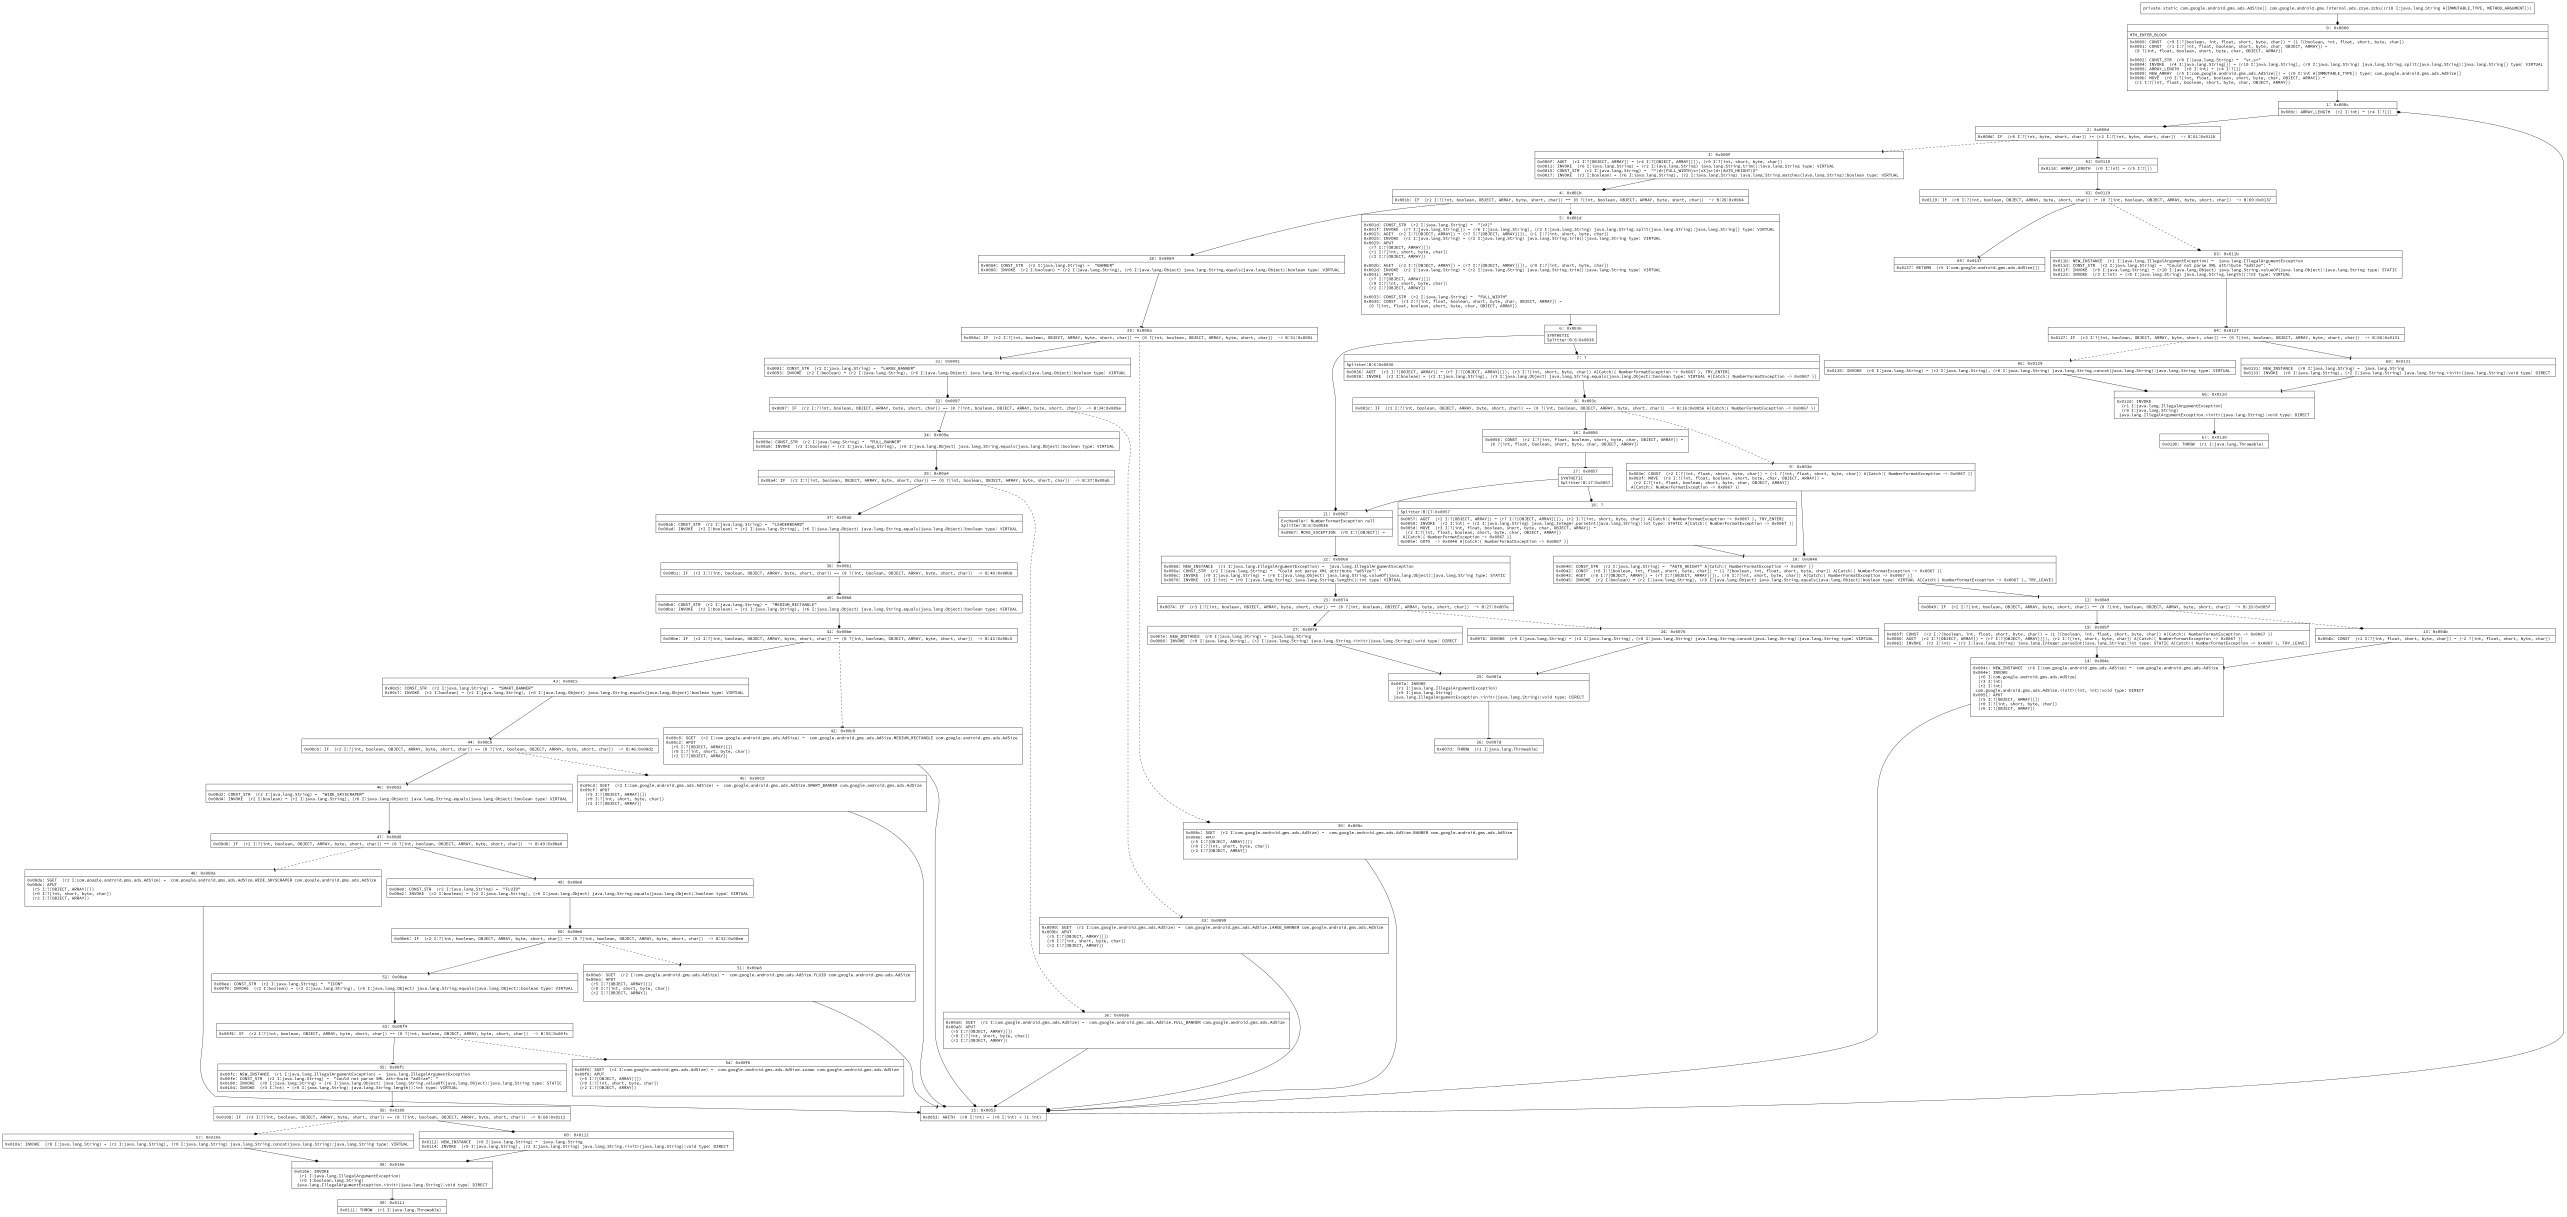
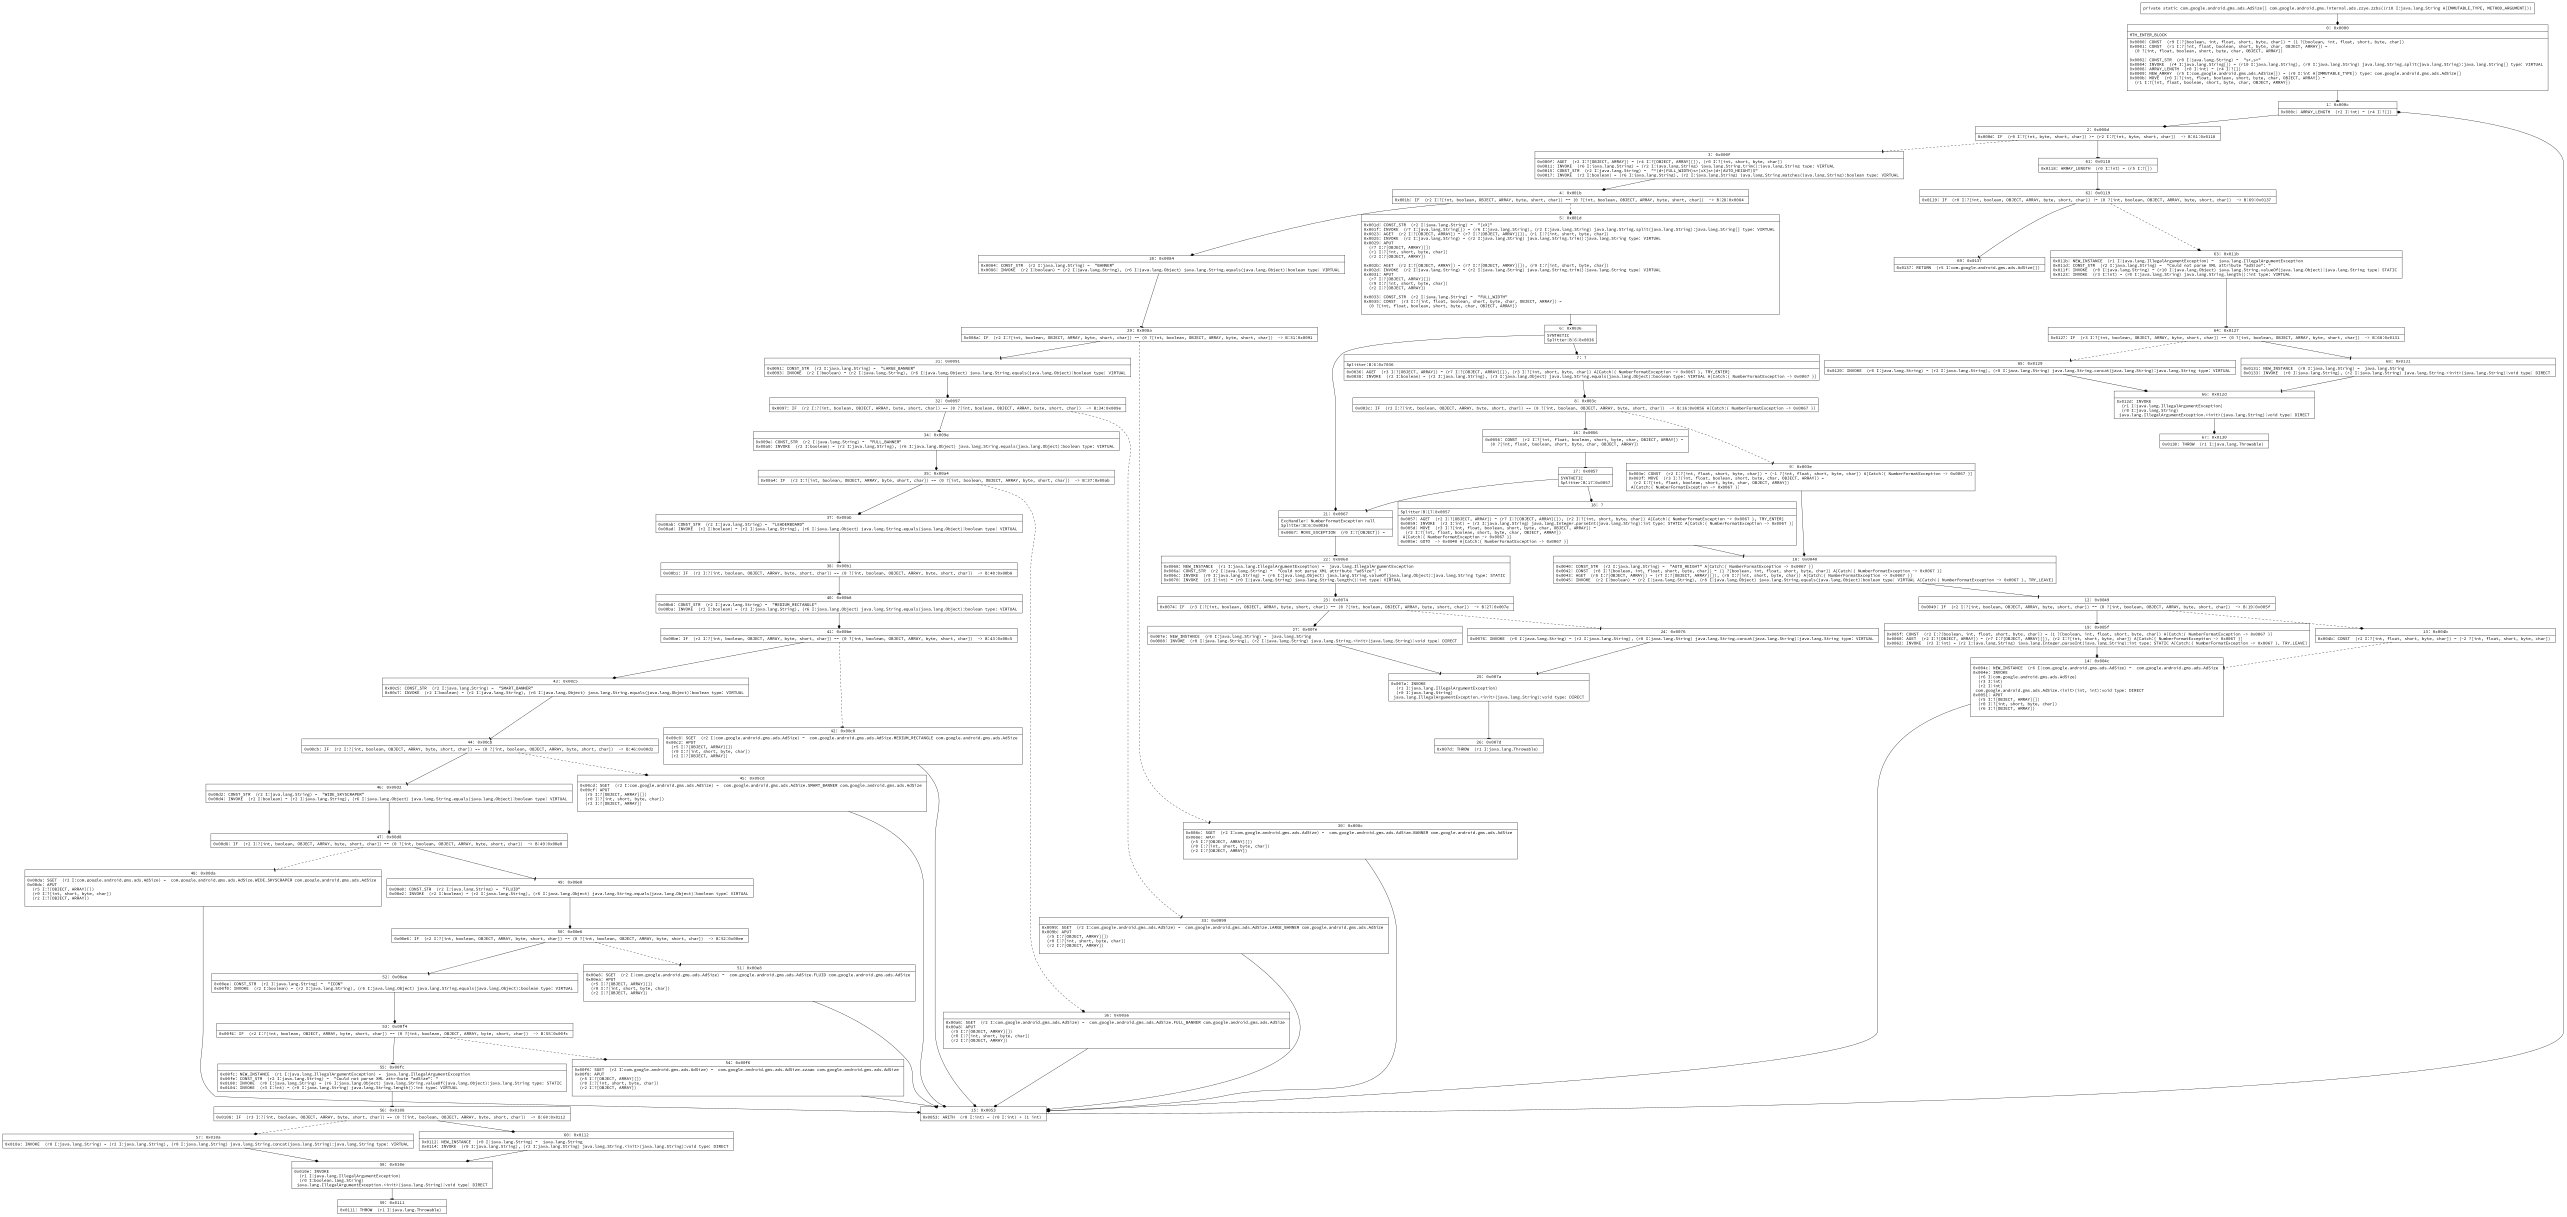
node "7: ?": text "Splitter:B:6:0x0036" -> "Splitter:B:6:0x7036"
edge "29: 0x008a" -> "30: 0x008c": arrowhead diamond -> tee
edge "13: 0x004b" -> "14: 0x004c": style solid -> dashed
edge "54: 0x00f6" -> "15: 0x0053": added
